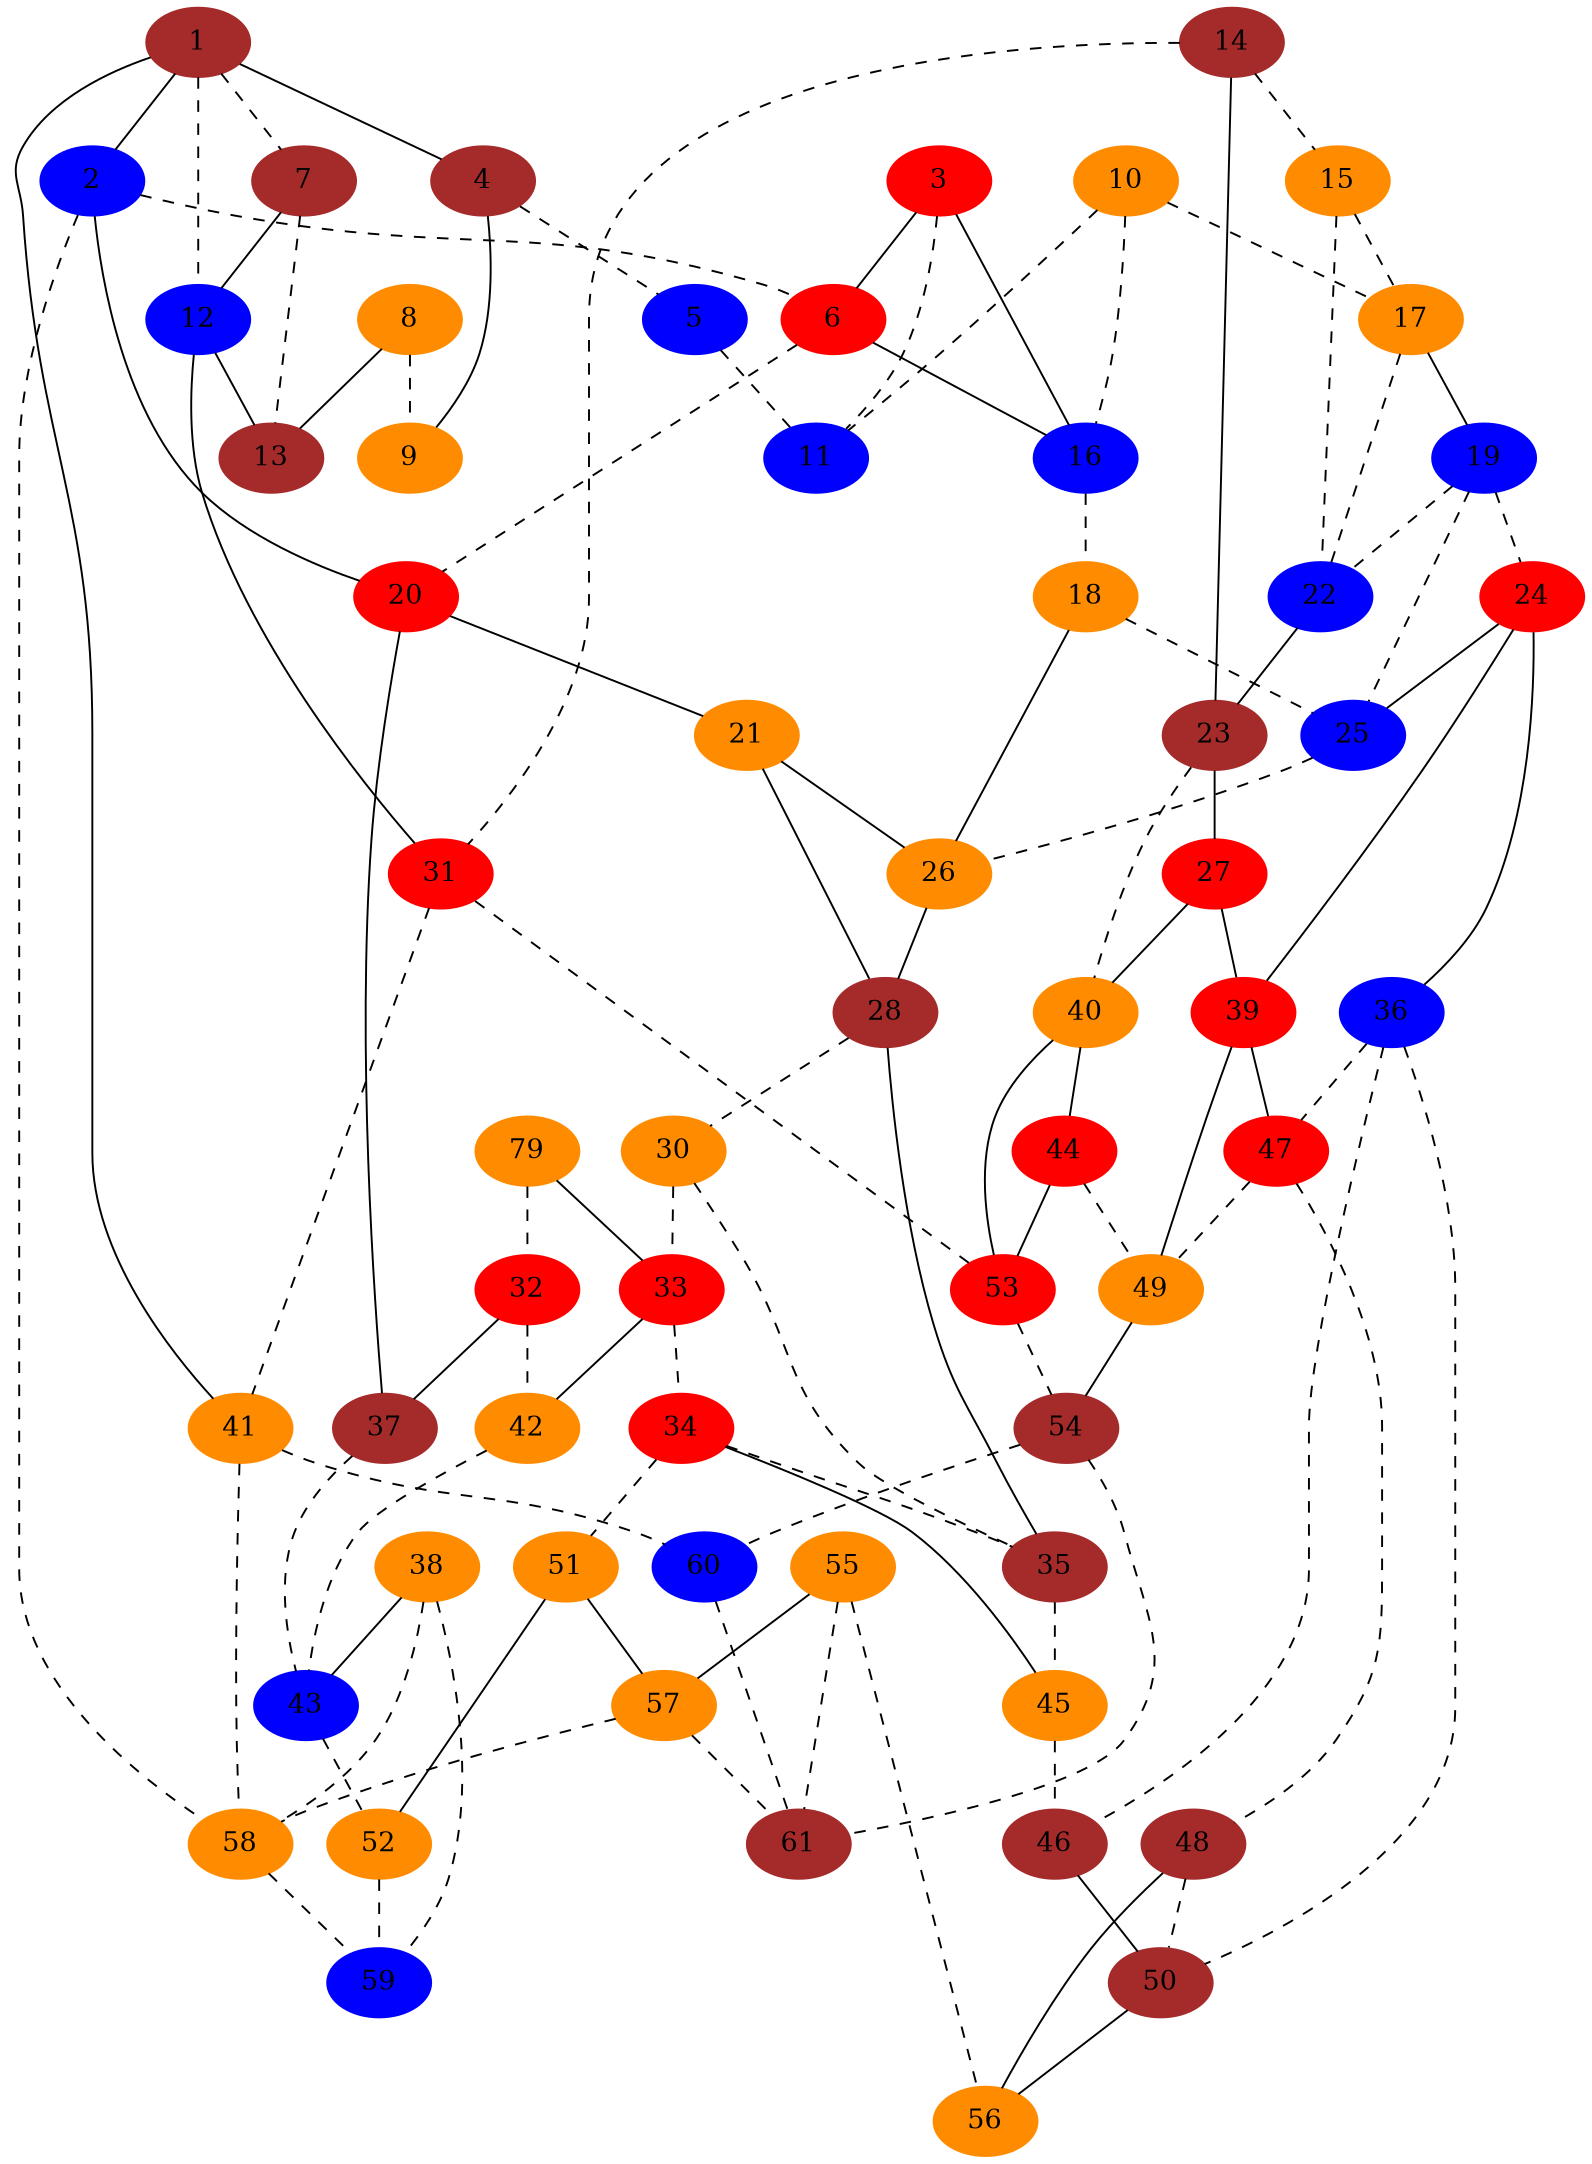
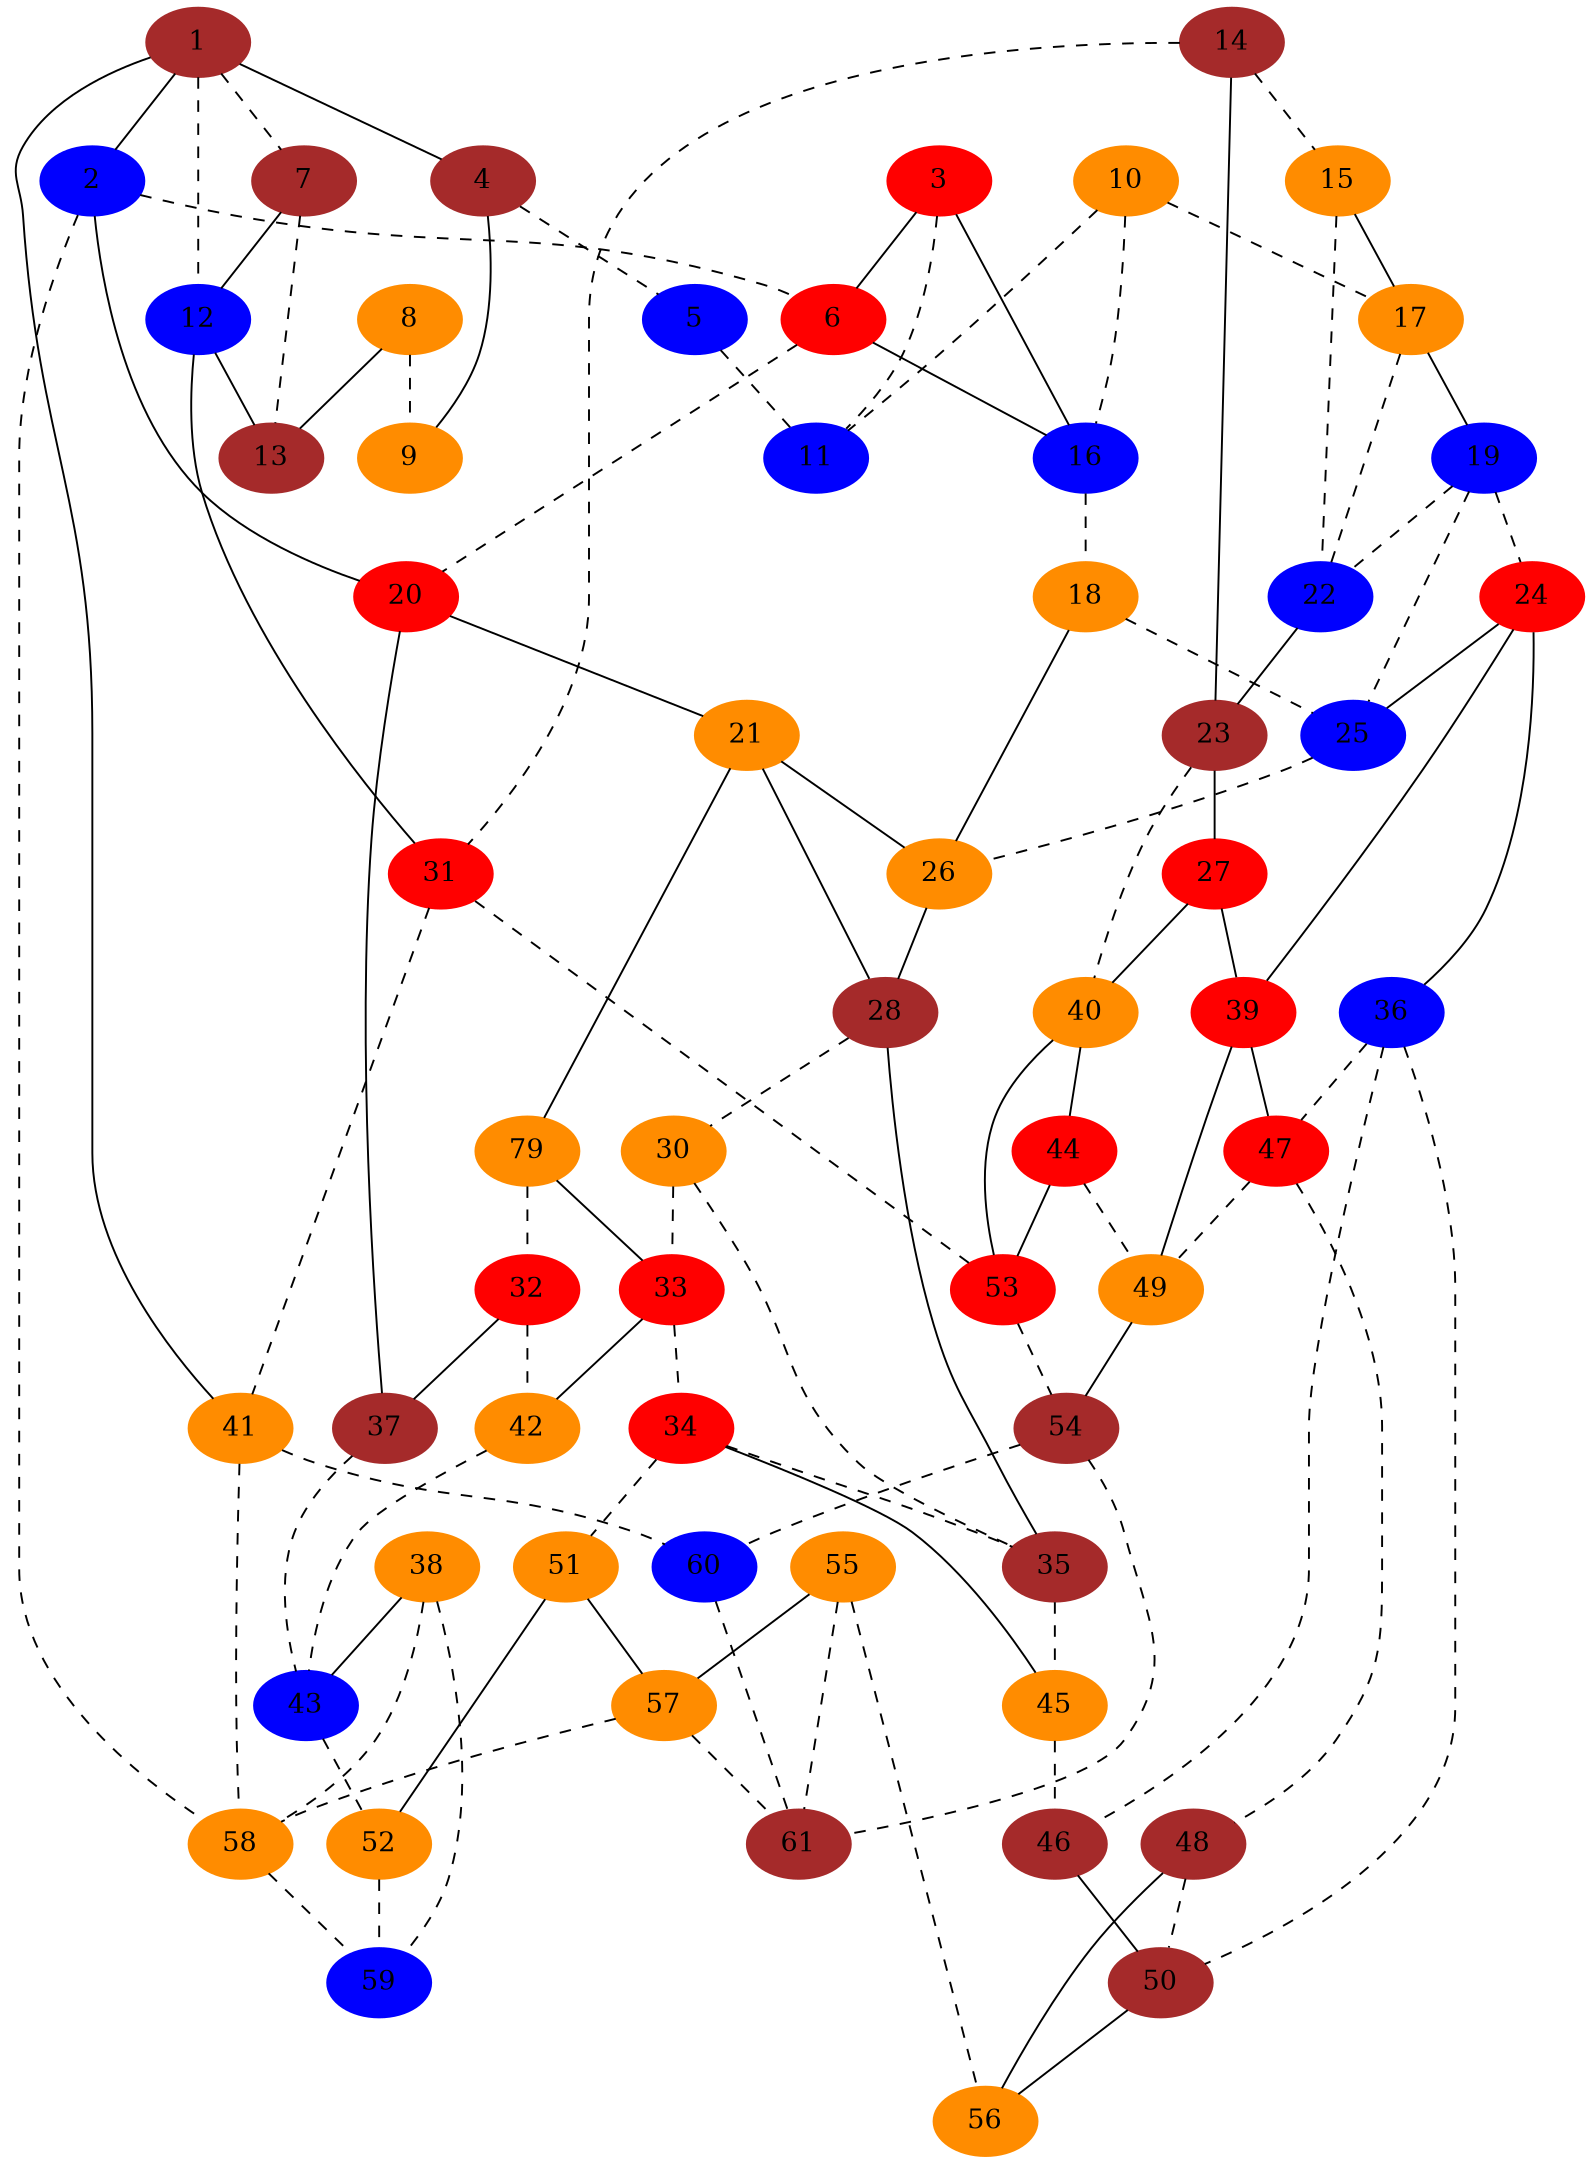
edge "15" -- "17": style dashed -> solid
edge "21" -- "79": added
